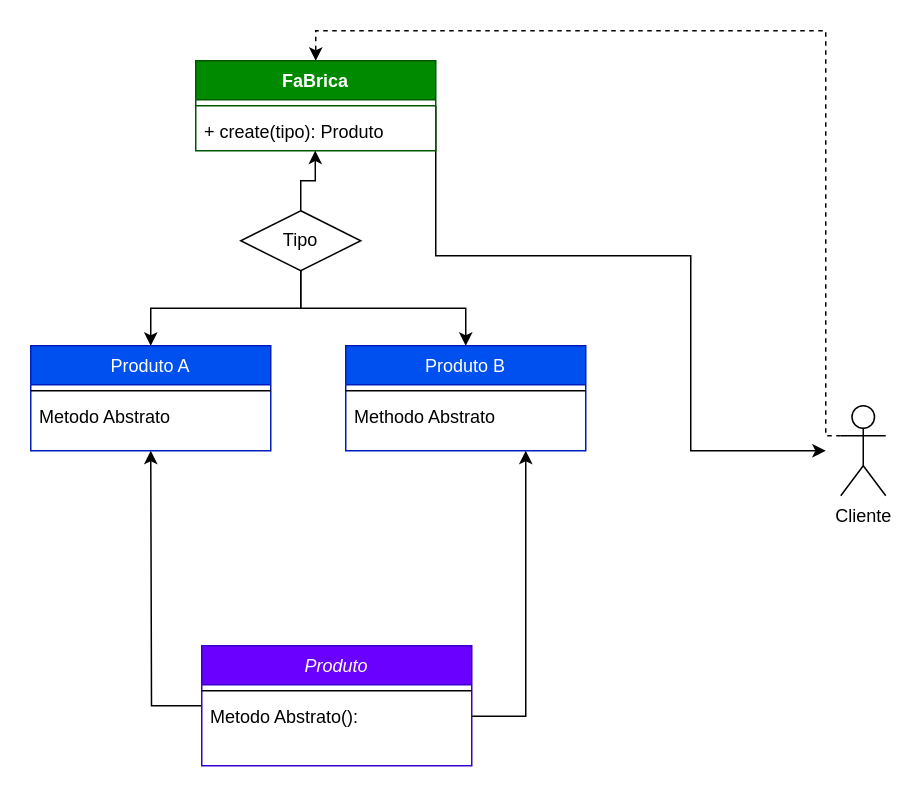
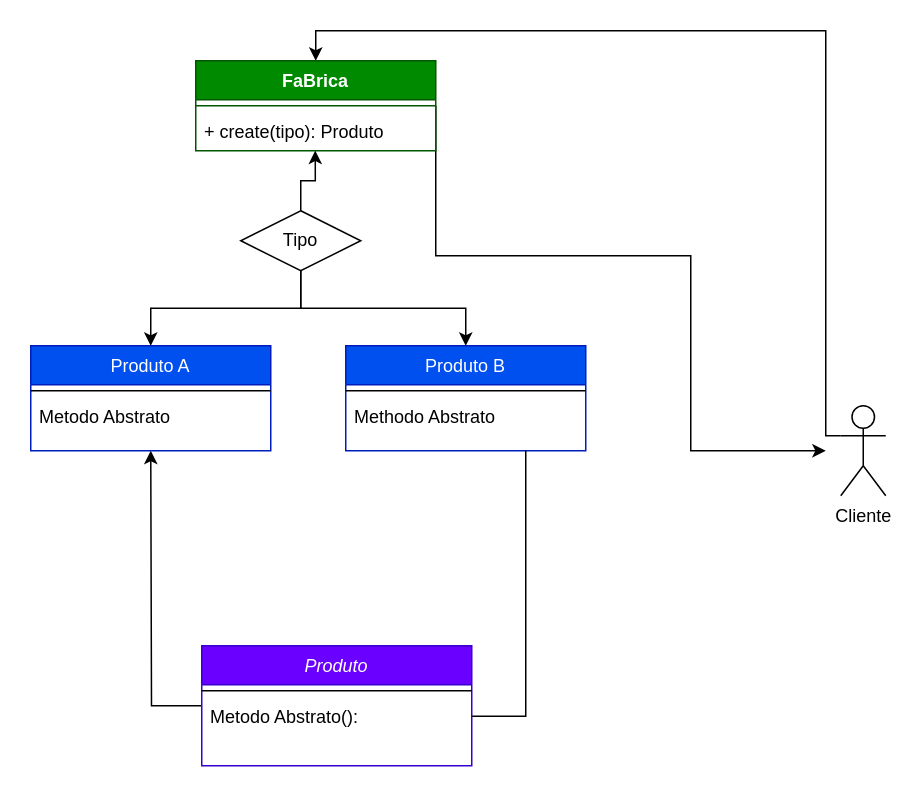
edge "Cliente" -> "FaBrica": style dashed -> solid
edge "Metodo Abstrato():" -> "Produto B": arrowhead classic -> none
